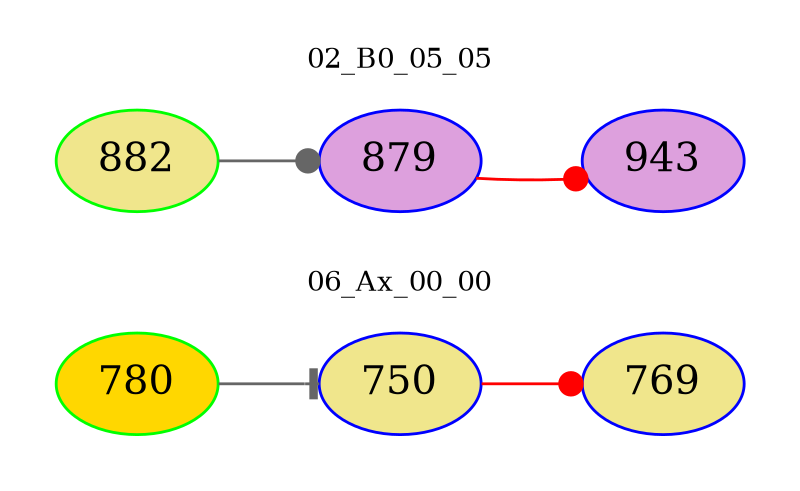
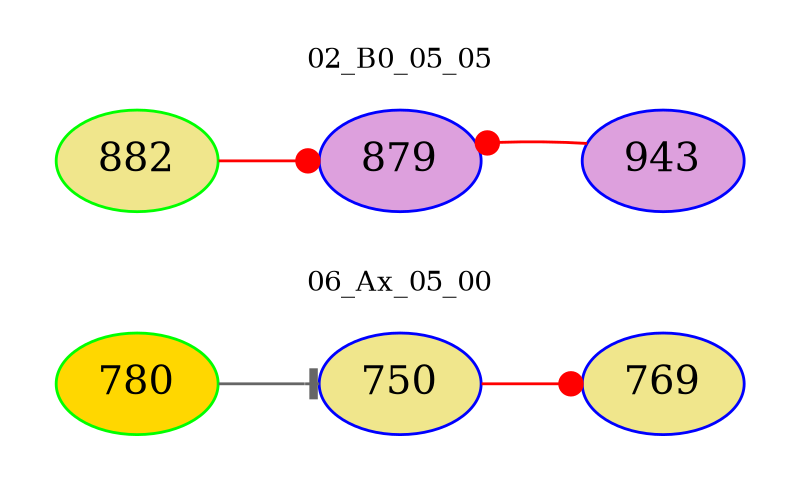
edge "882" -> "879": color gray40 -> red
edge "879" -> "943": reversed
cluster "06_Ax_00_00": label "06_Ax_00_00" -> "06_Ax_05_00"
